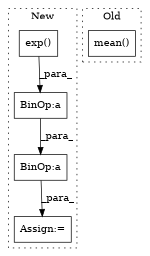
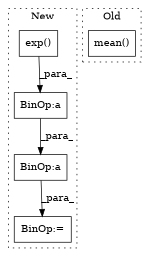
node "Assign:=": label "Assign:=" -> "BinOp:="
